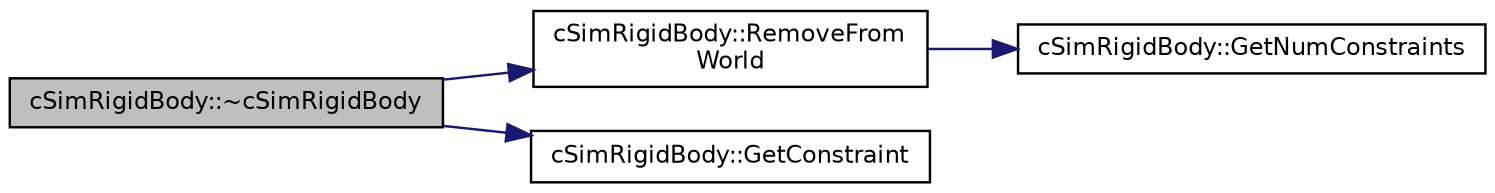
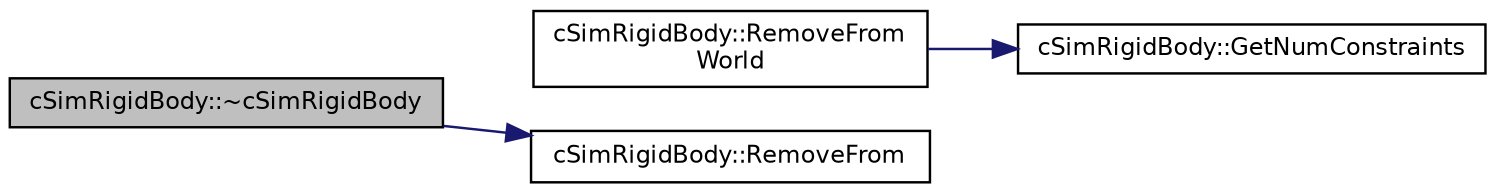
edge "cSimRigidBody::~cSimRigidBody" -> "cSimRigidBody::RemoveFrom World": removed
node "cSimRigidBody::GetConstraint": label "cSimRigidBody::GetConstraint" -> "cSimRigidBody::RemoveFrom"
